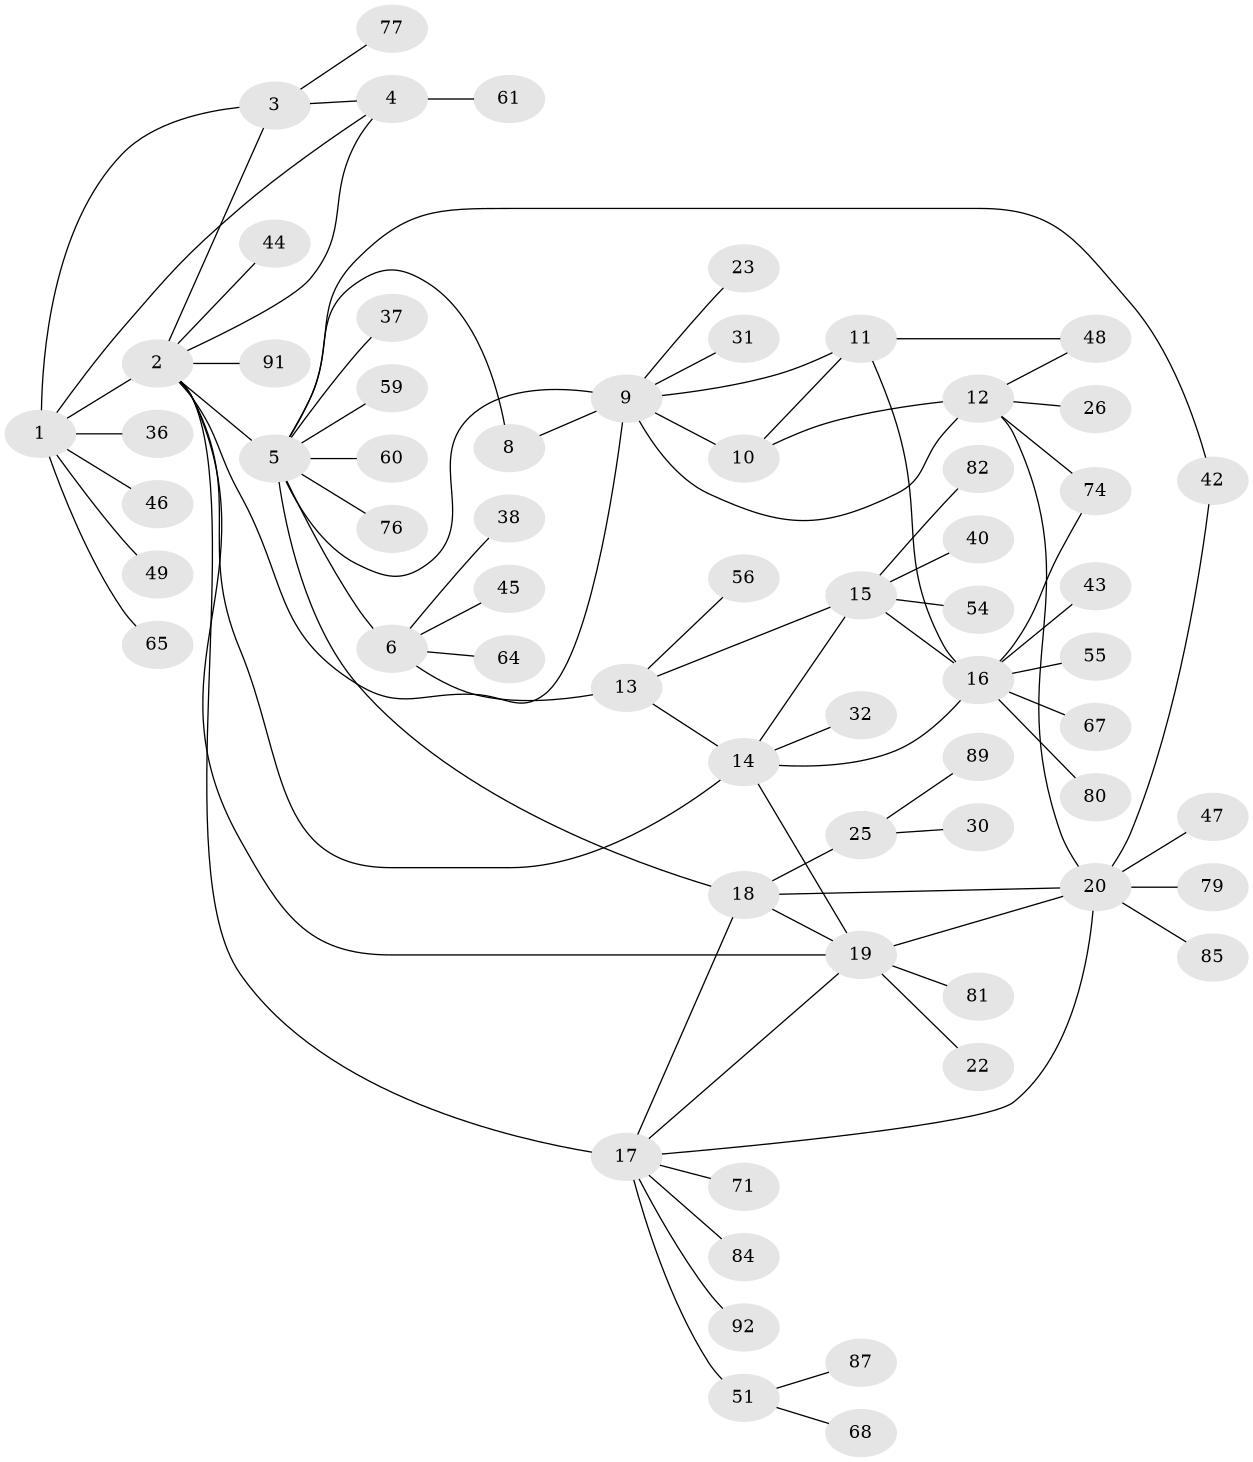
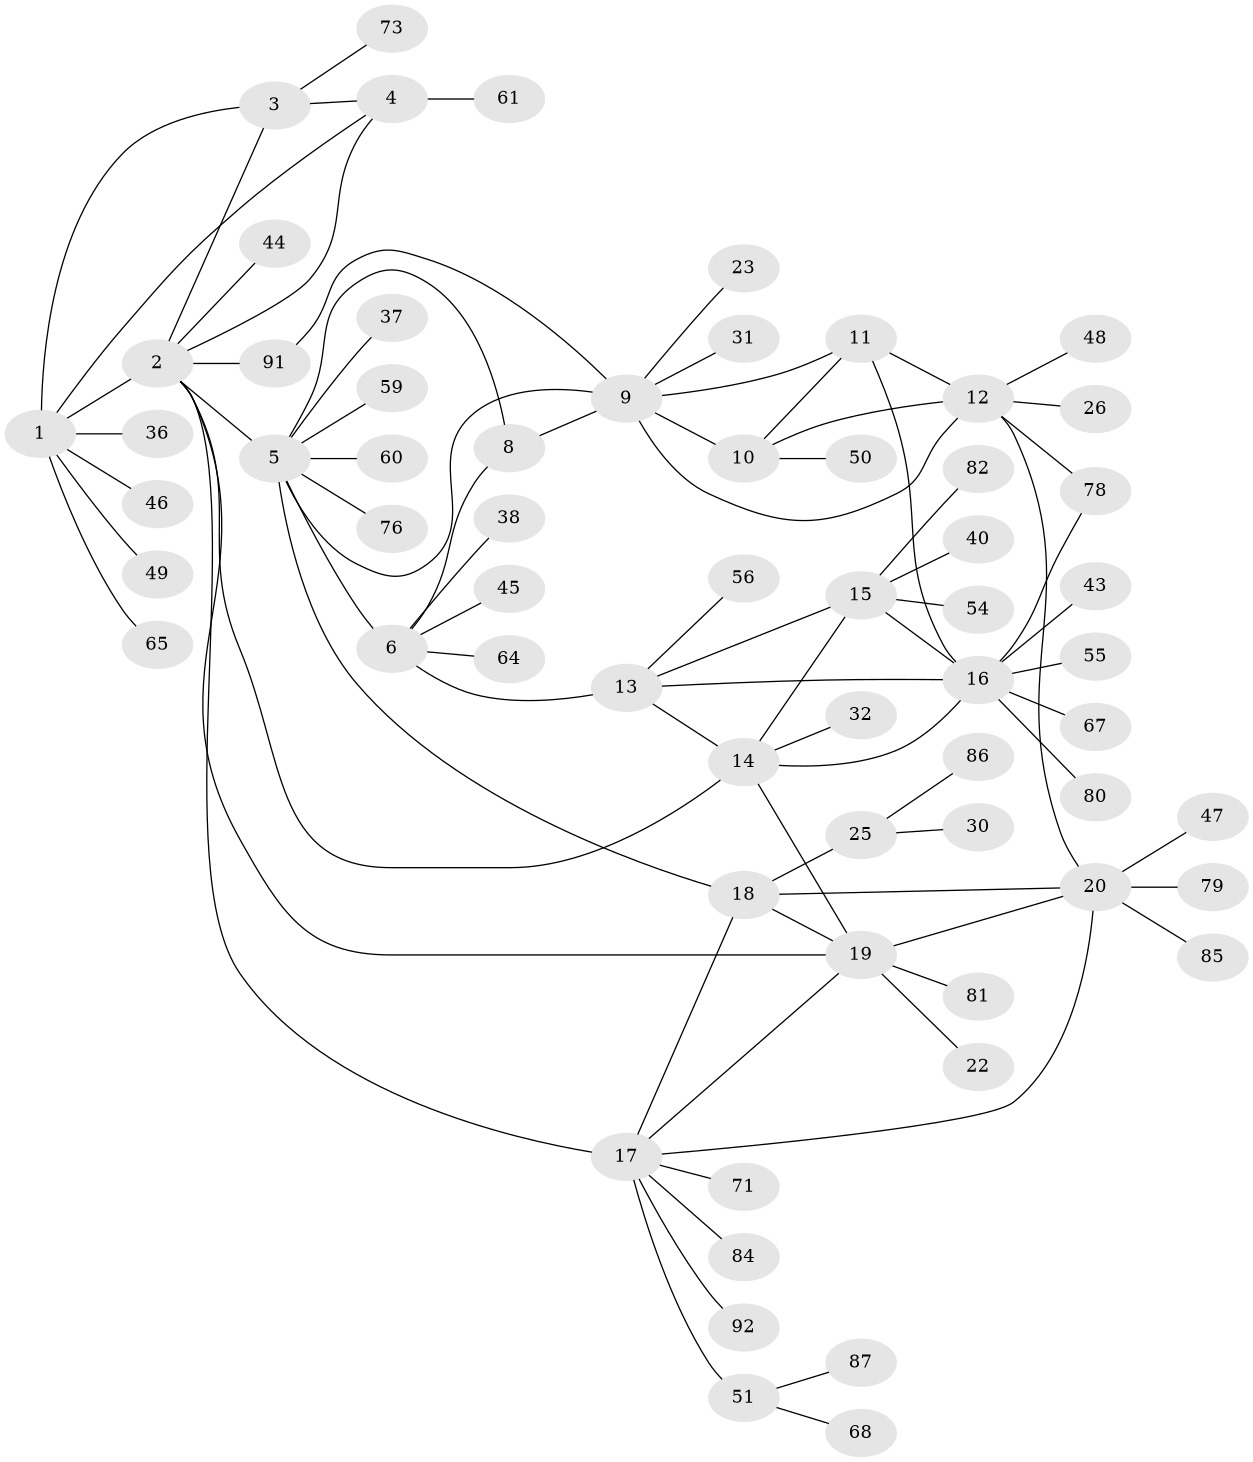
node "77": label "77" -> "73"
edge "11" -- "48": now "11" -- "12"
node "50": added
node "42": removed
node "74": label "74" -> "78"
edge "8" -- "6": added
edge "16" -- "13": added
edge "2" -- "9": now "91" -- "9"
node "89": label "89" -> "86"
